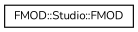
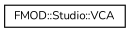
node "FMOD::Studio::FMOD": label "FMOD::Studio::FMOD" -> "FMOD::Studio::VCA"
